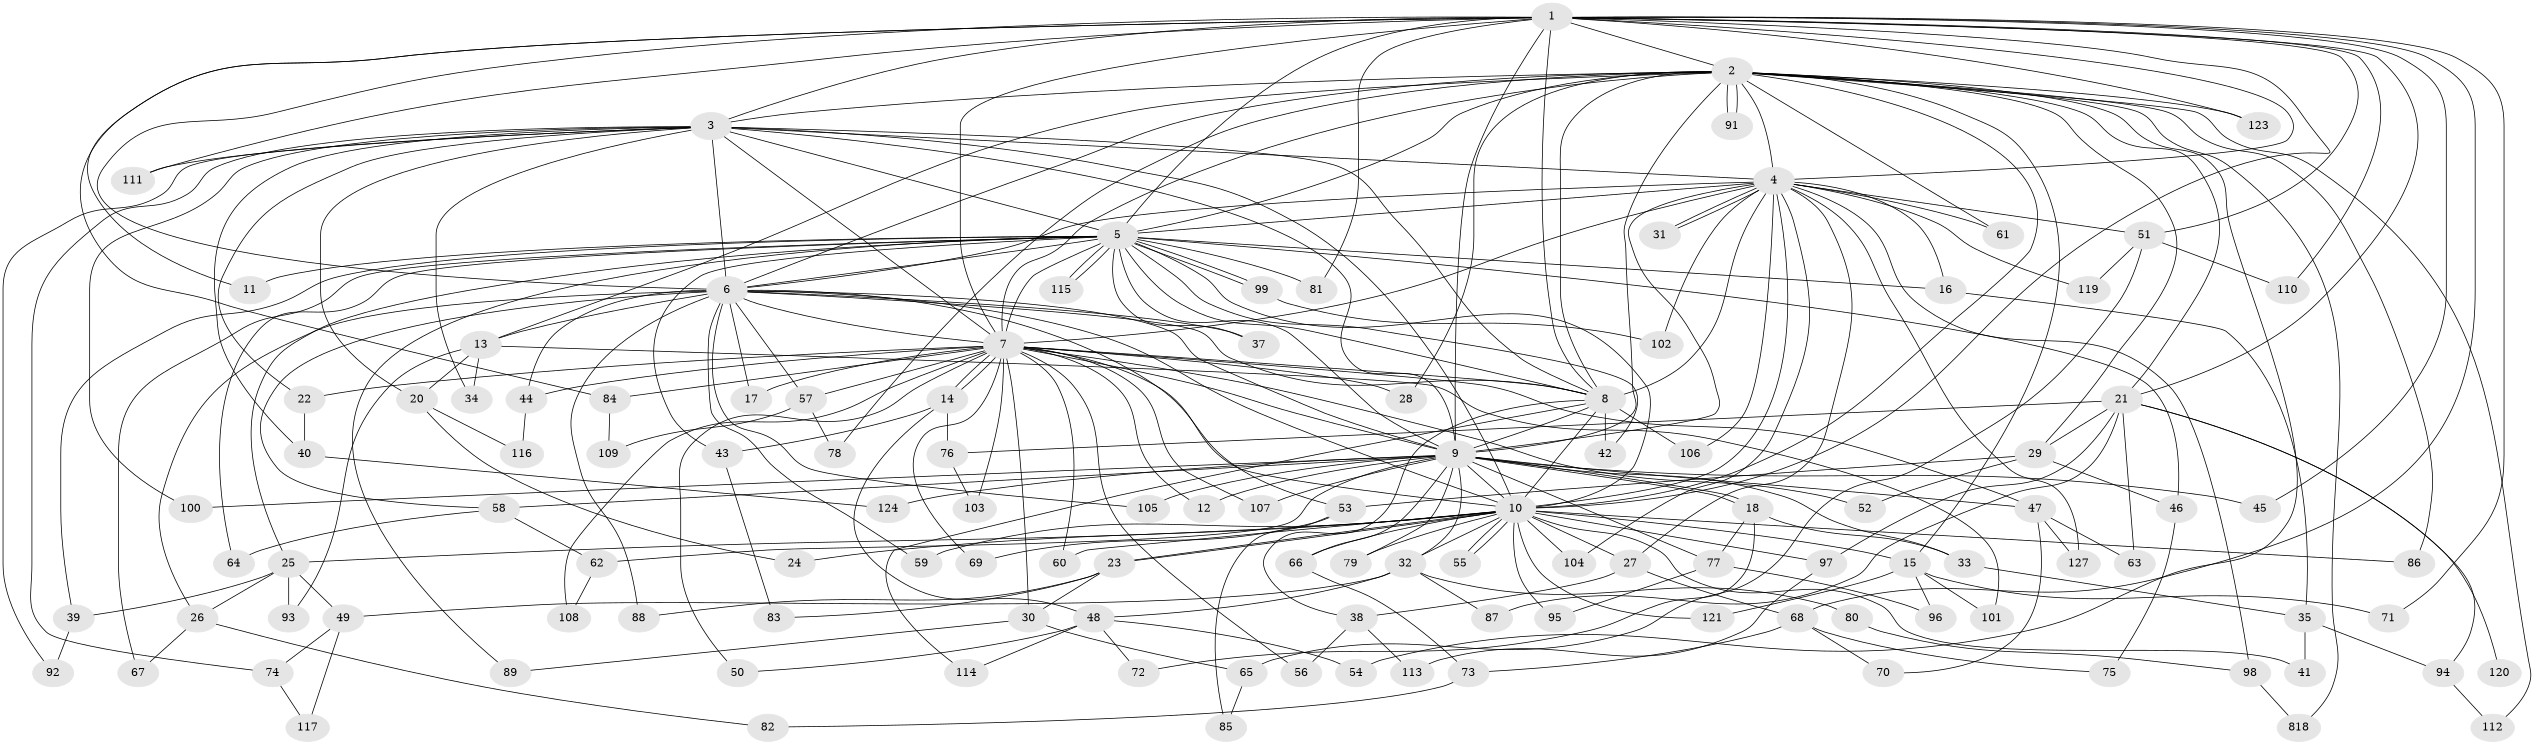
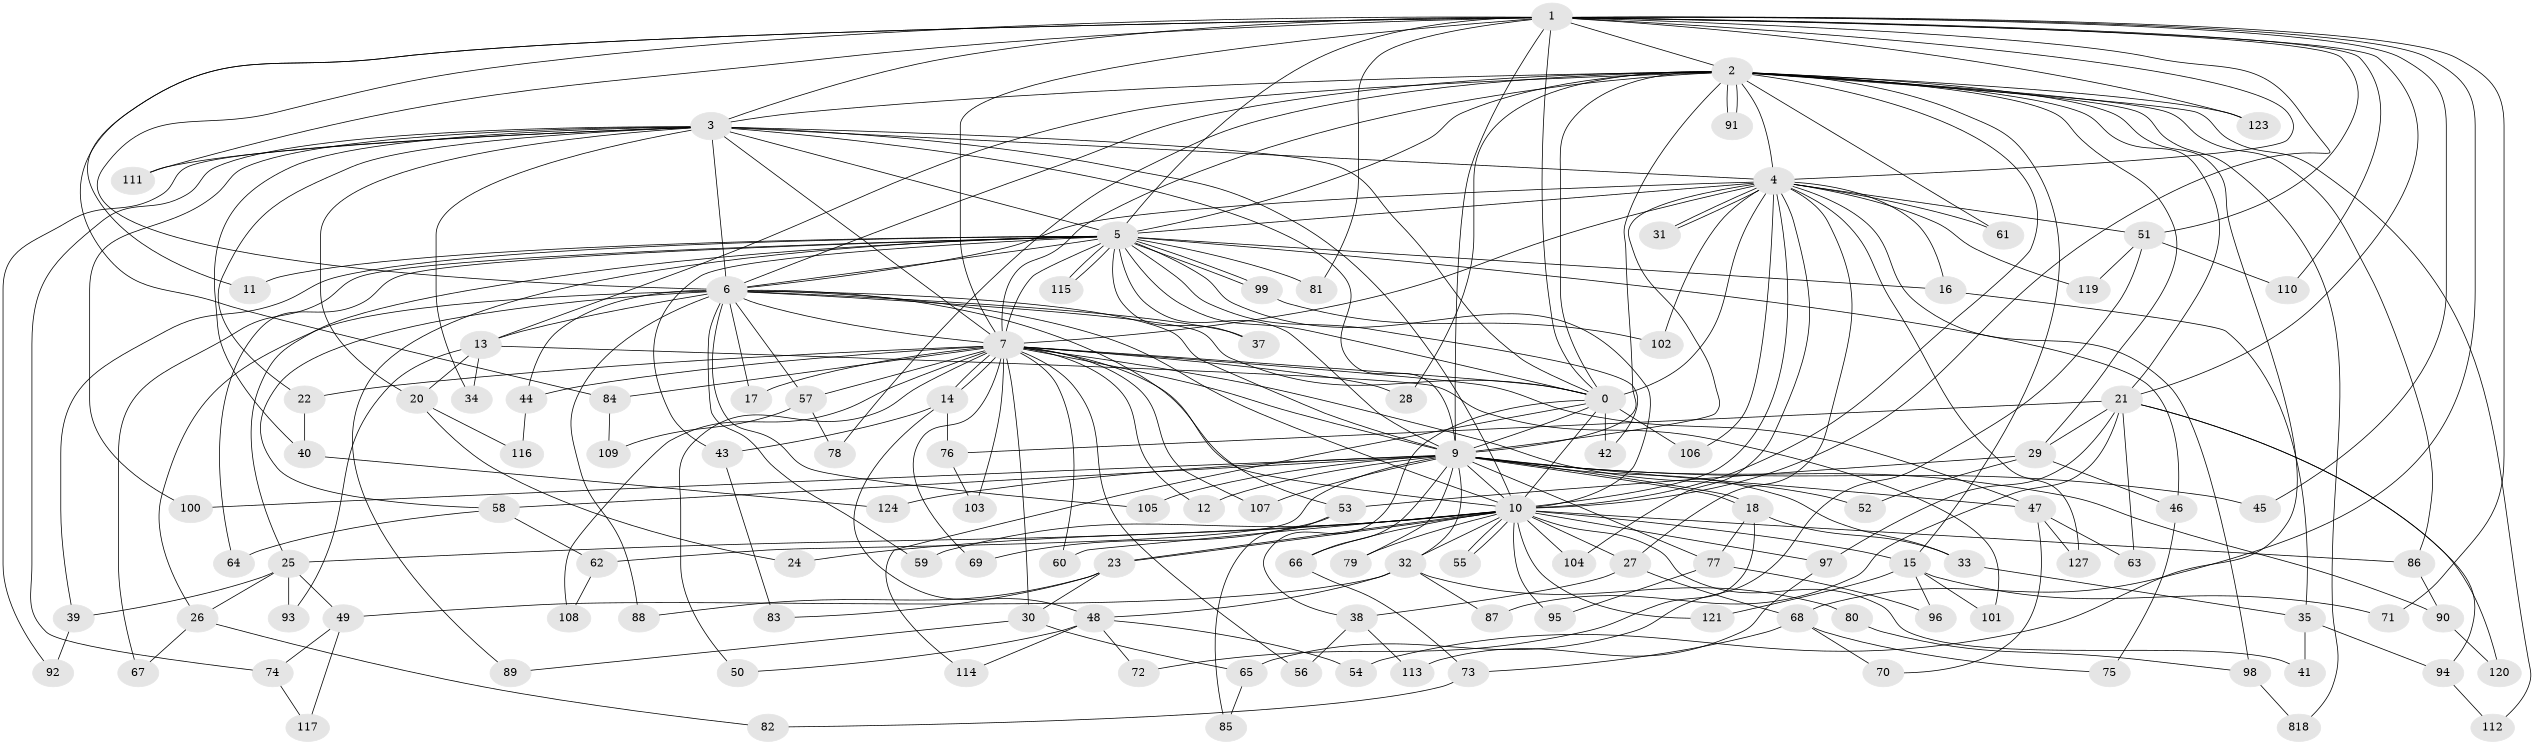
node "8": label "8" -> "0"
node "90": added
